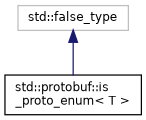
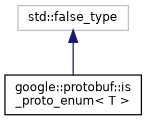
node "std::protobuf::is _proto_enum< T >": label "std::protobuf::is _proto_enum< T >" -> "google::protobuf::is _proto_enum< T >"
